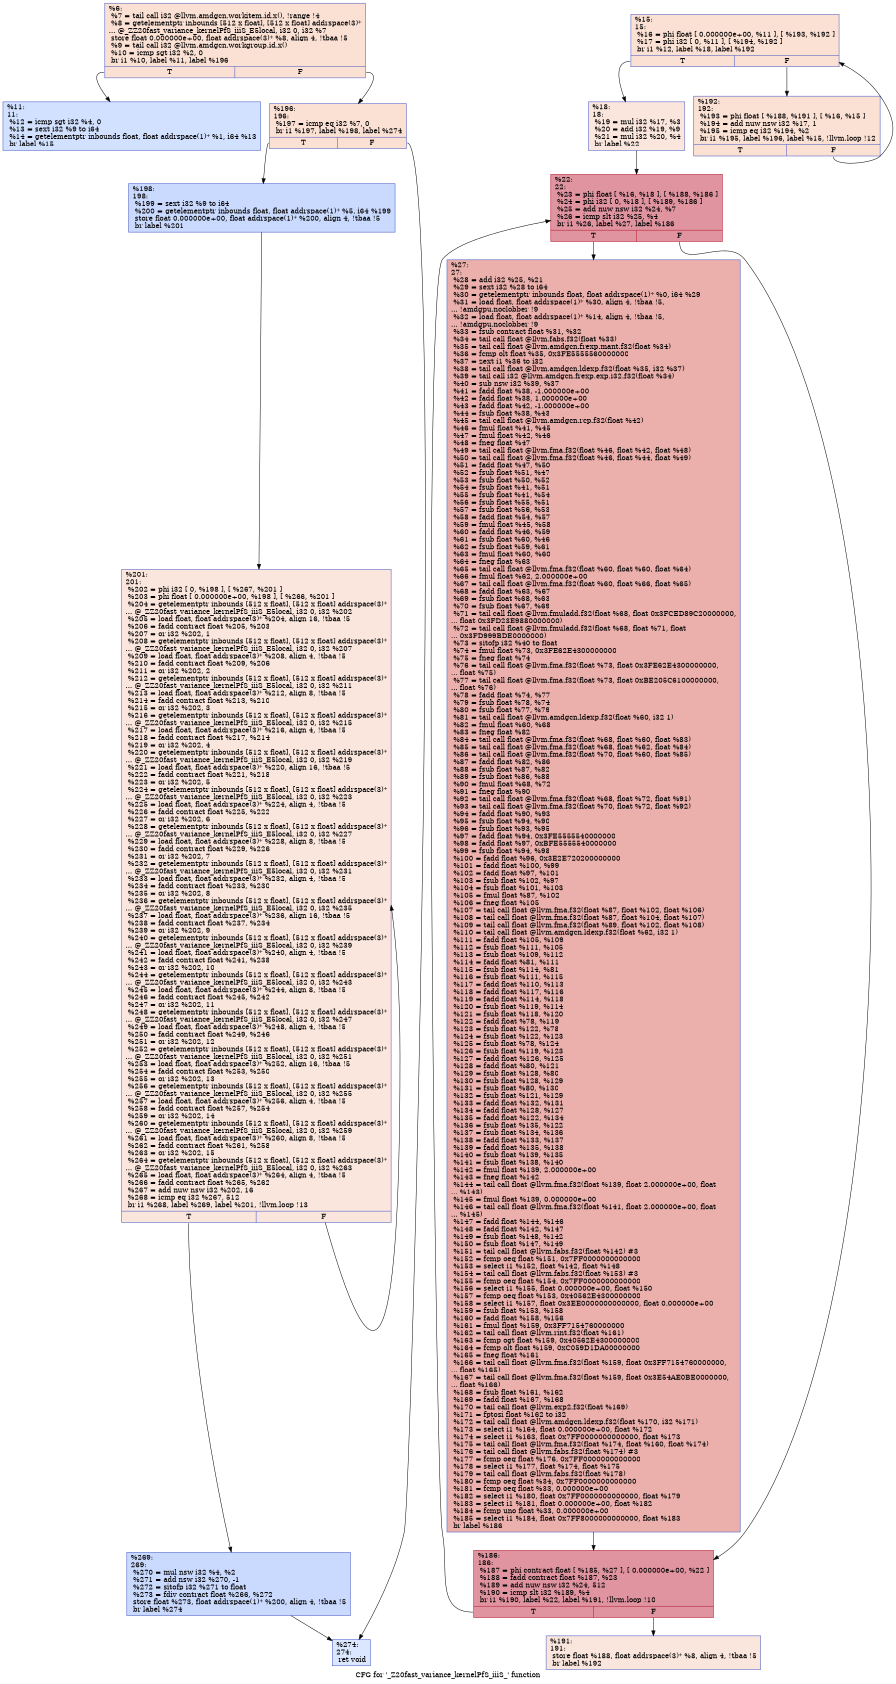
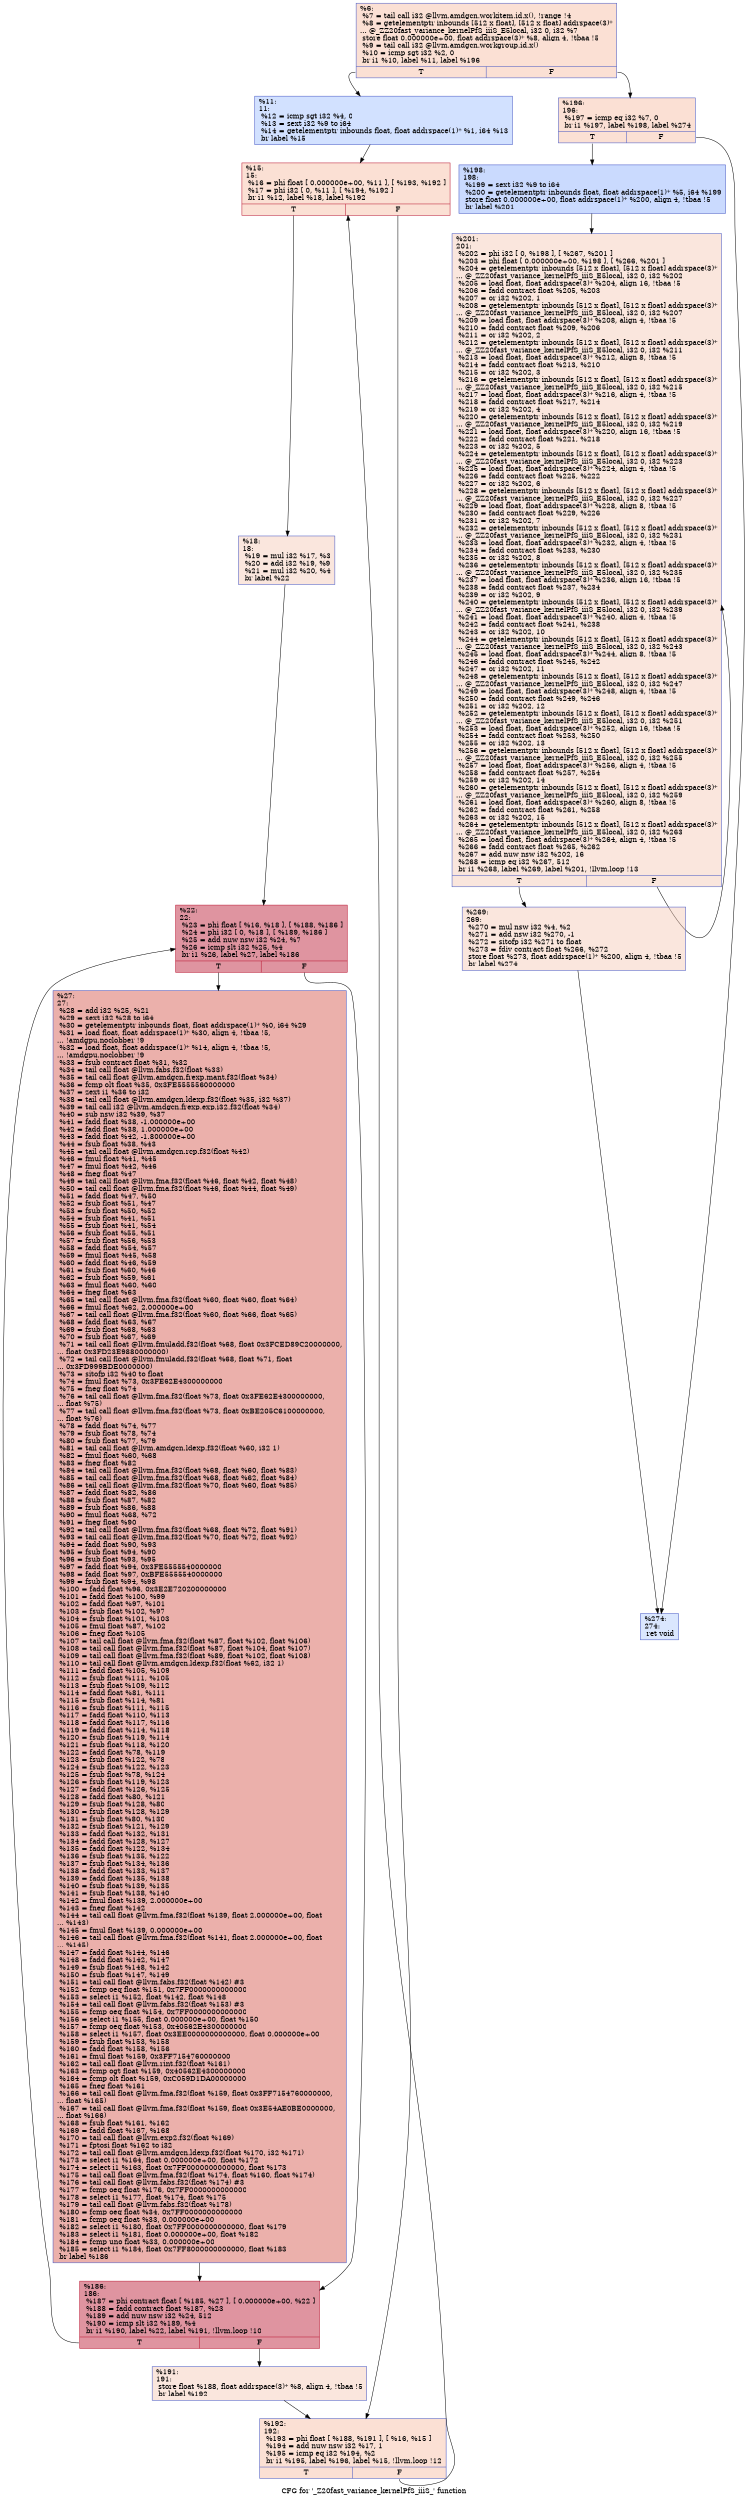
node "%15:": color #3d50c3ff -> #b70d28ff
edge "%11:" -> "%15:": added
node "%27:": text "%43 = fadd float %42, -1.000000e+00" -> "%43 = fadd float %42, -1.800000e+00"
node "%269:": fillcolor #88abfd70 -> #f3c7b170
edge "%191:" -> "%192:": added
